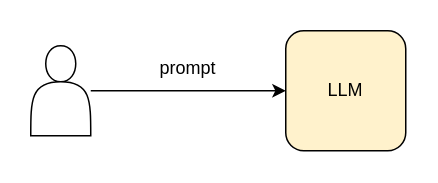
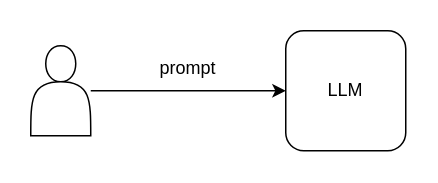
node "LLM": fillcolor #fff2cc -> #ffffff
